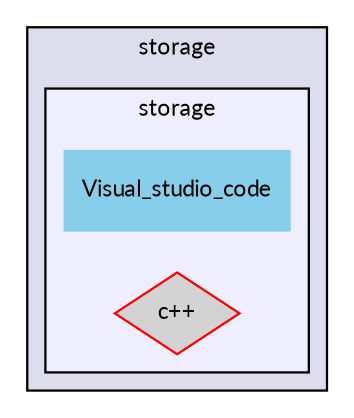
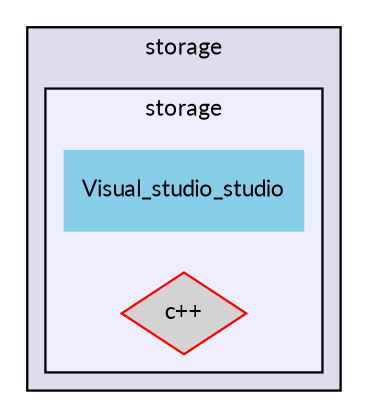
node "Visual_studio_code": label "Visual_studio_code" -> "Visual_studio_studio"
